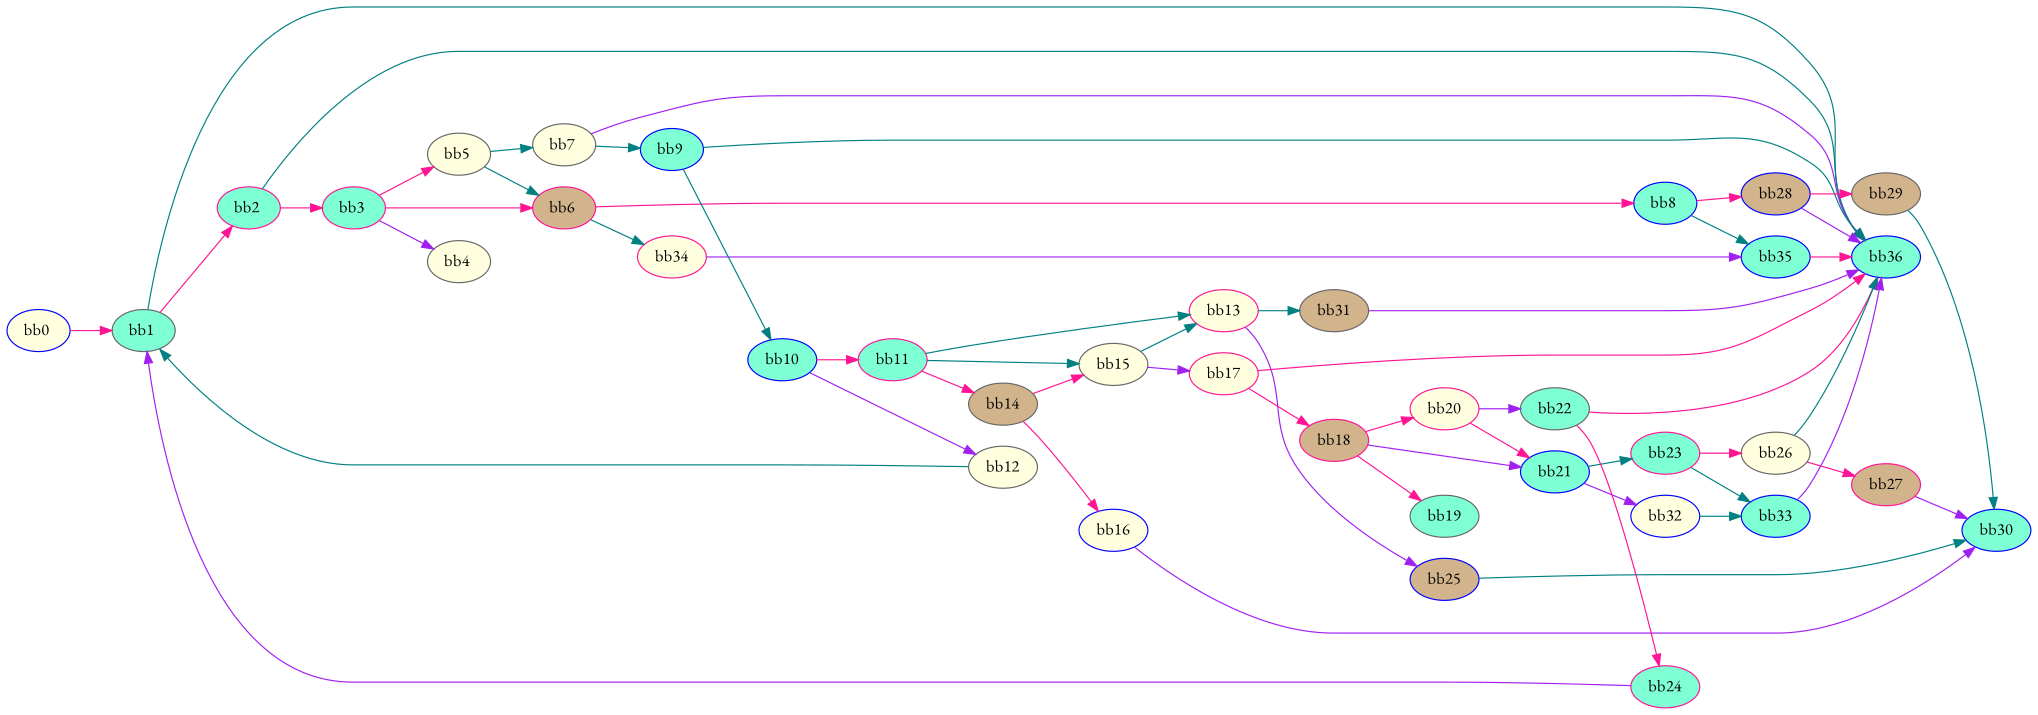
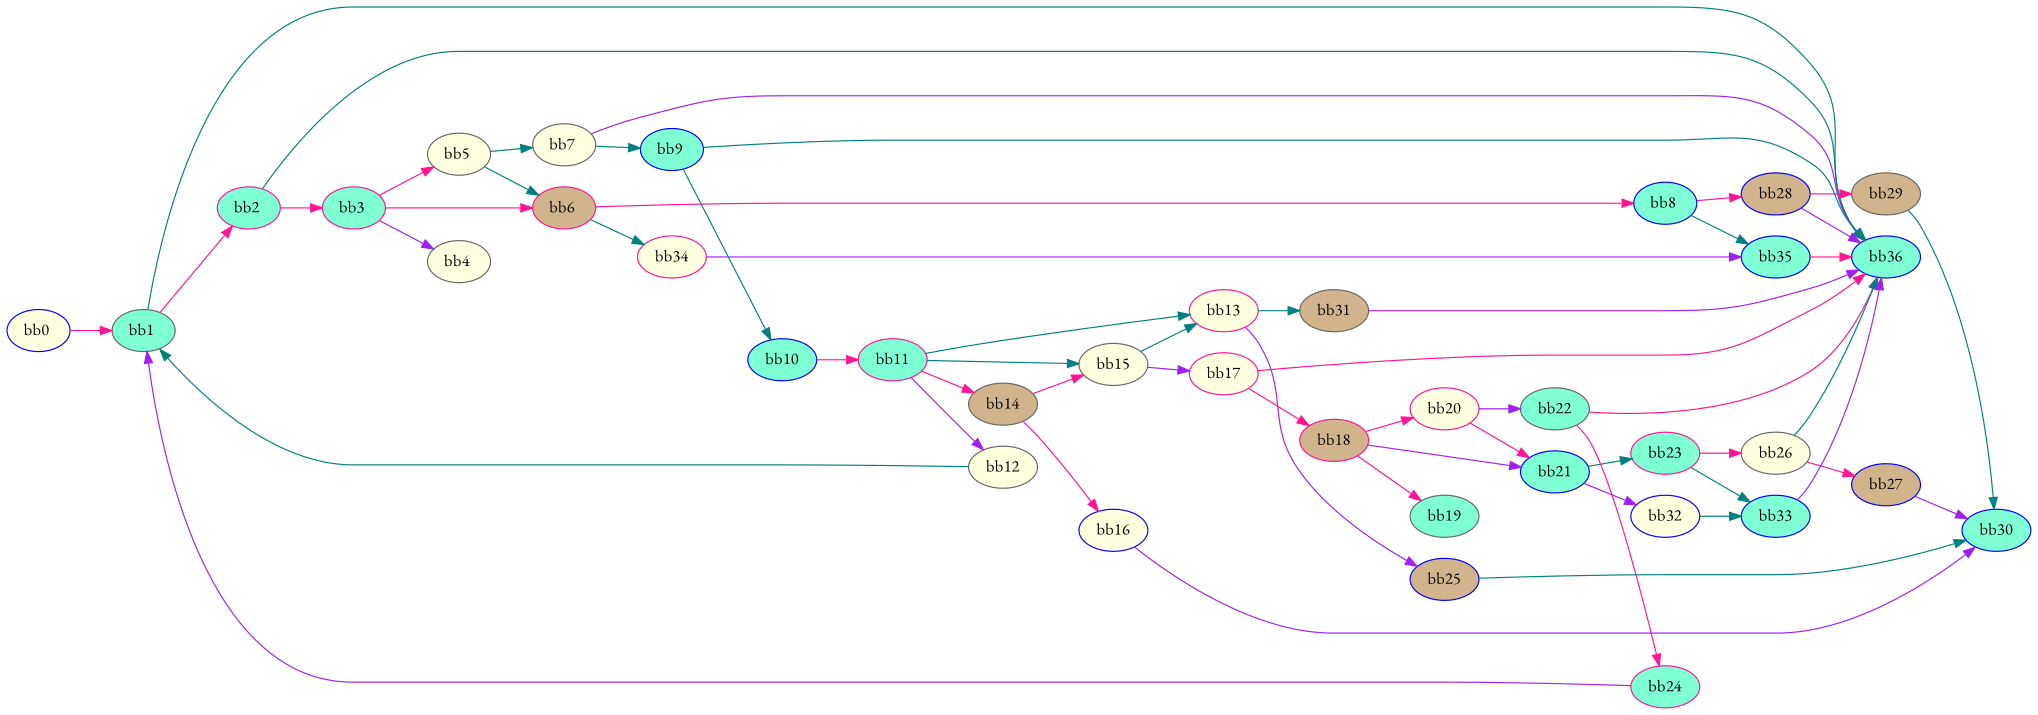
edge "bb10" -> "bb12": now "bb11" -> "bb12"
node "bb27": color deeppink -> blue
